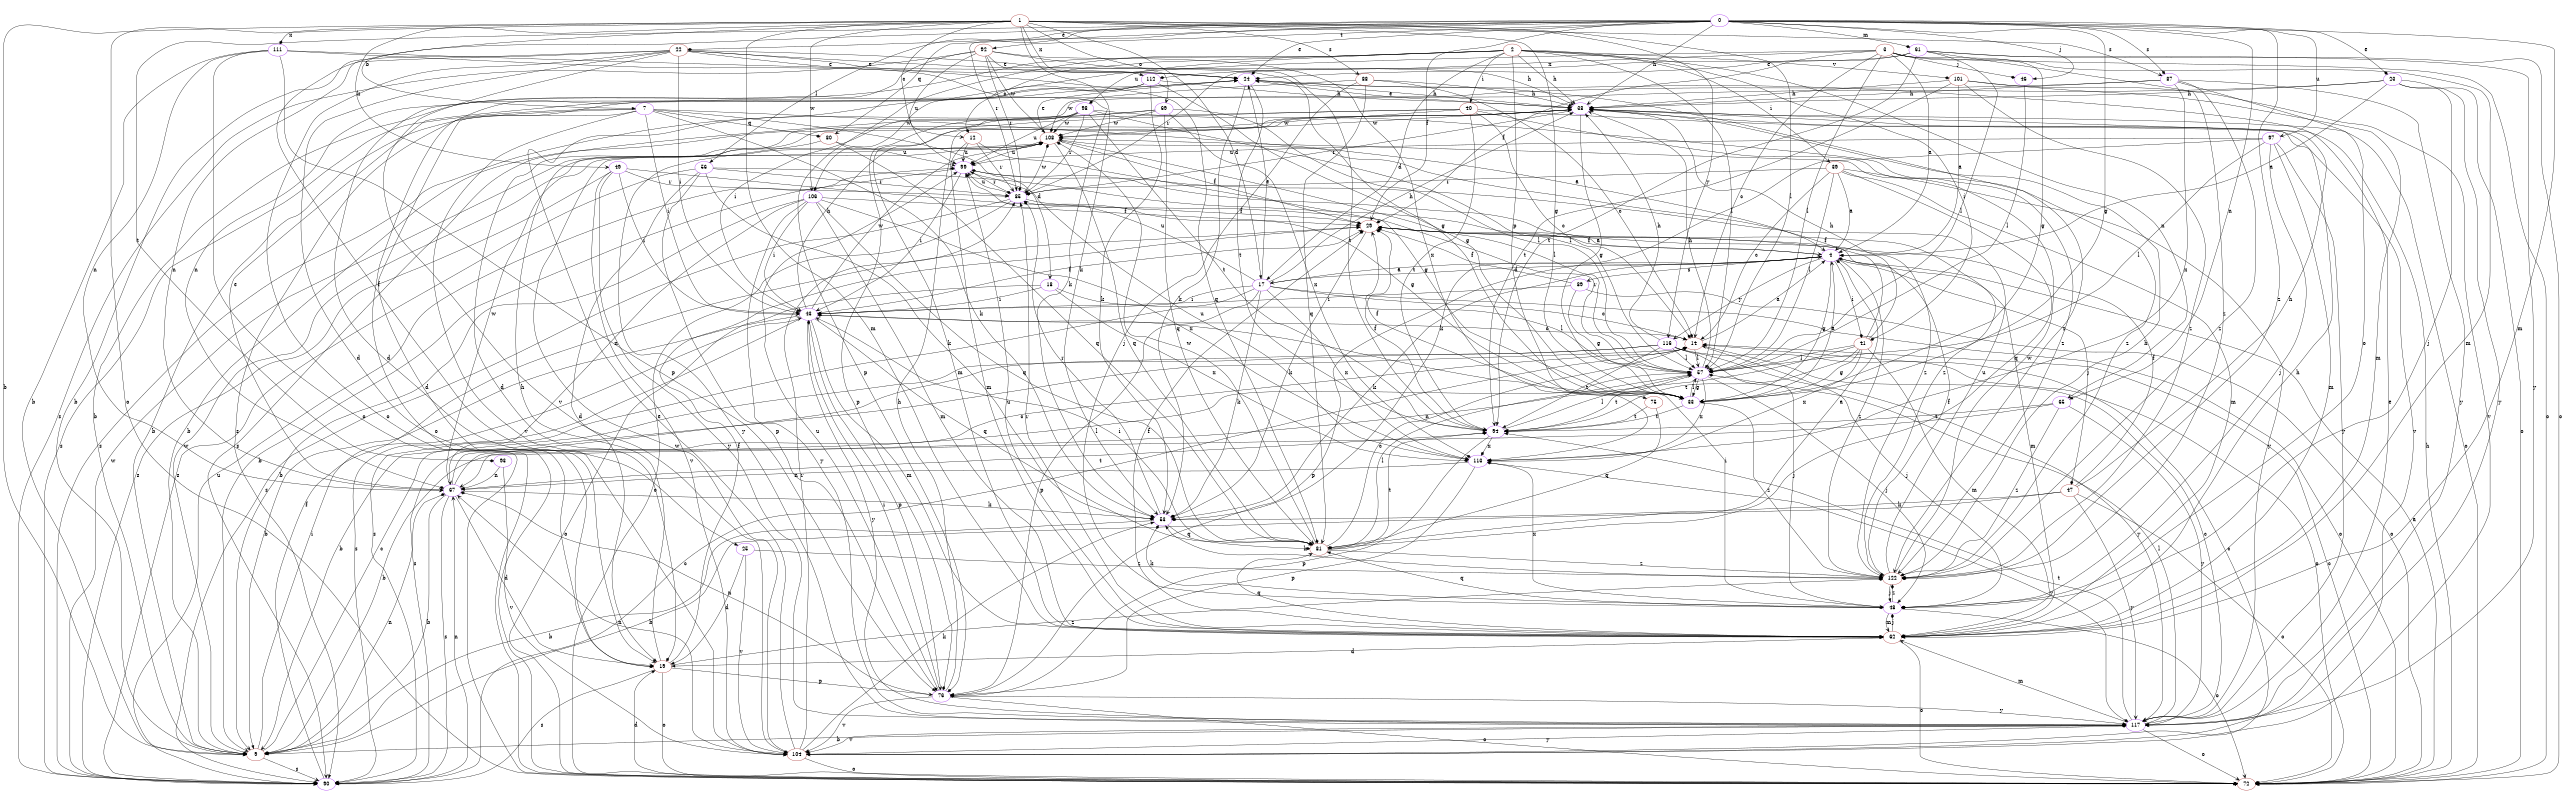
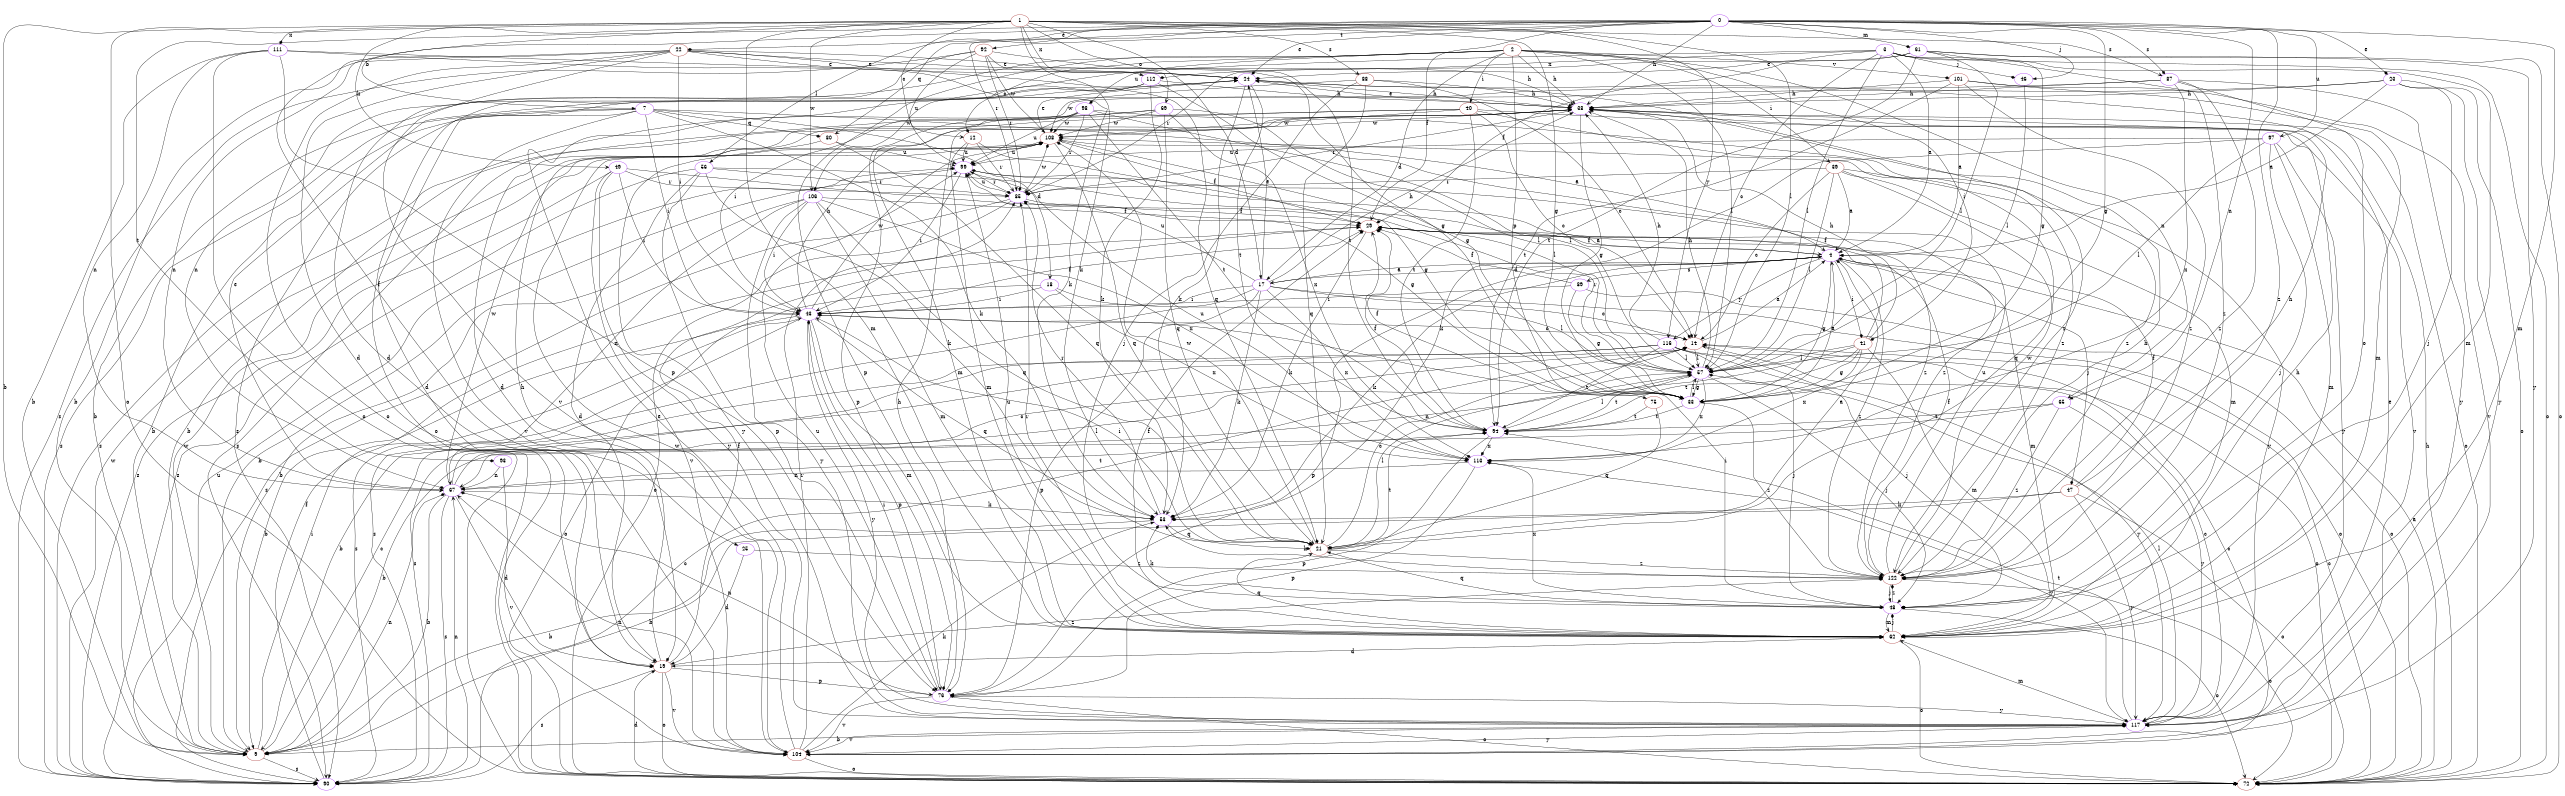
node "3": color brown -> purple
edge "92" -> "113": removed, label "x"
node "81": label "81" -> "21"
edge "25" -> "104": now "19" -> "104"
edge "117" -> "72": now "122" -> "72"
